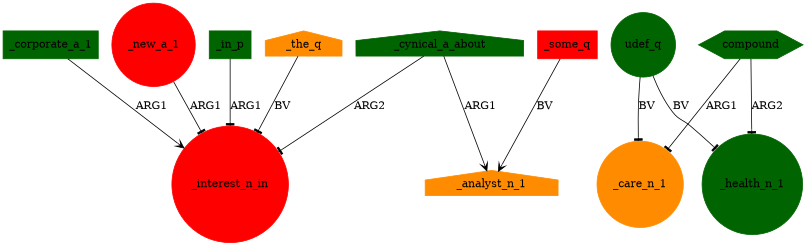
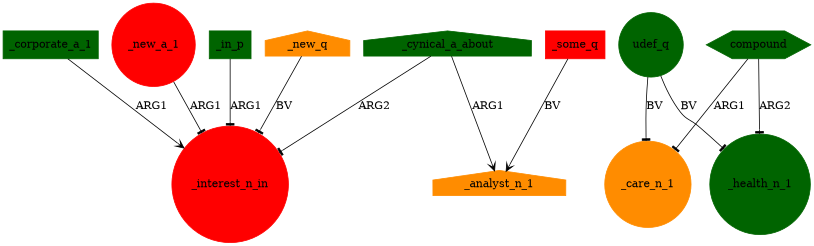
node "_the_q": label "_the_q" -> "_new_q"
